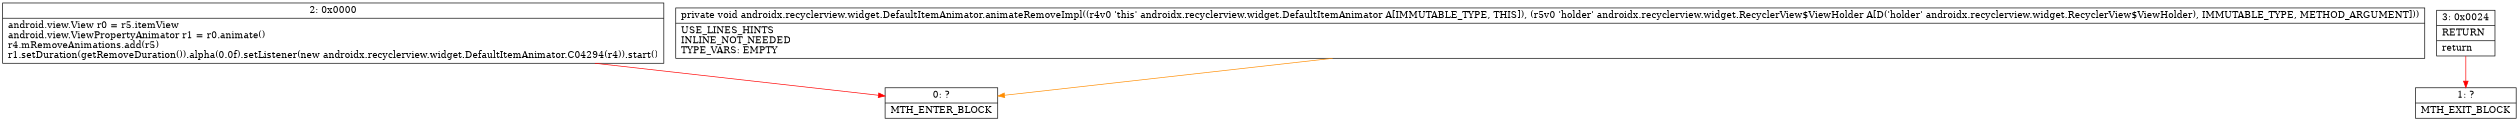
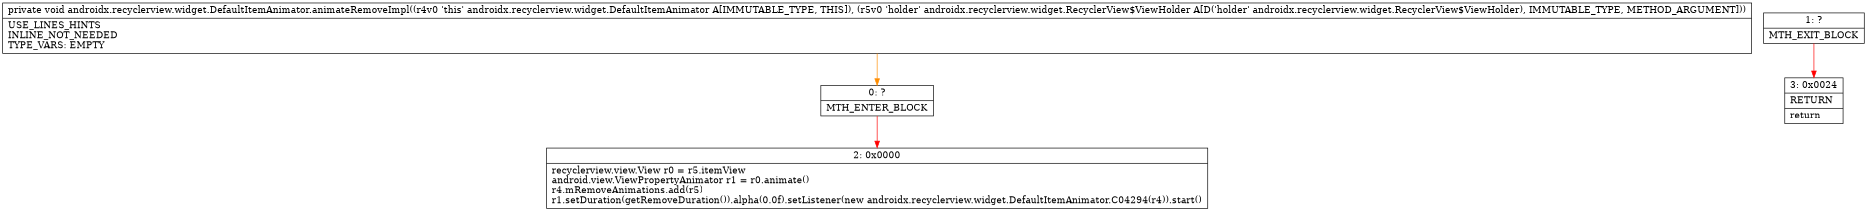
node "2: 0x0000": text "android.view.View r0 = r5.itemView" -> "recyclerview.view.View r0 = r5.itemView"
edge "3: 0x0024" -> "1: ?": reversed
edge "2: 0x0000" -> "0: ?": reversed
